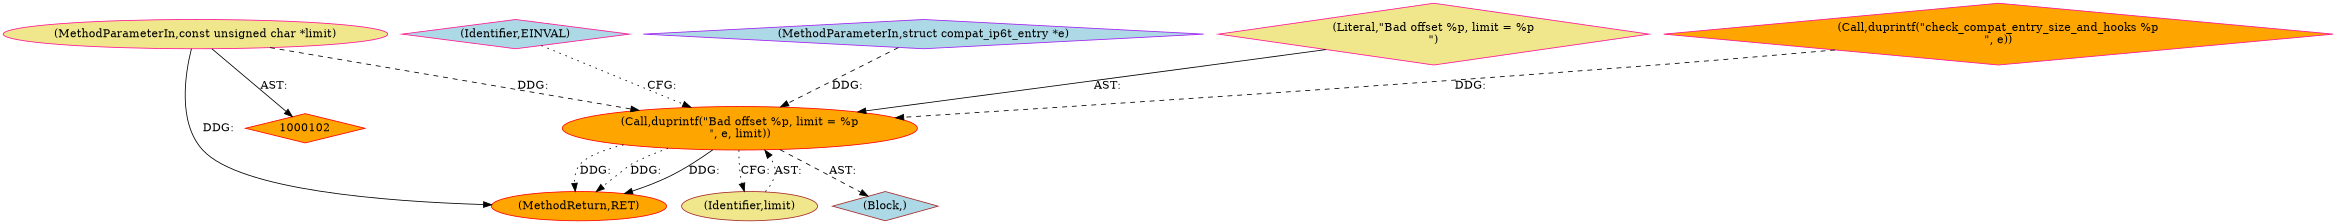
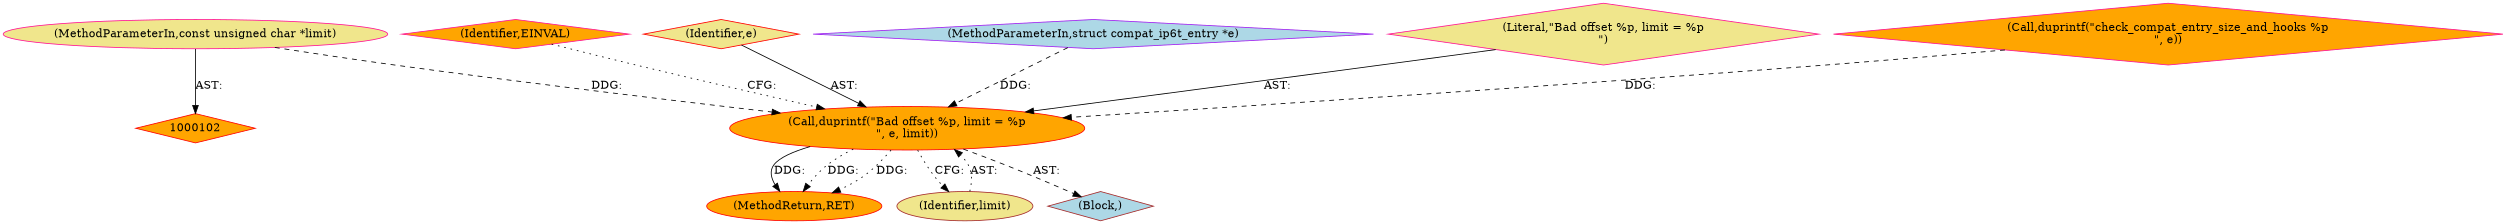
node "(Identifier,EINVAL)": fillcolor lightblue -> orange
node "(Identifier,e)": added
edge "(MethodParameterIn,const unsigned char *limit)" -> "(MethodReturn,RET)": removed, label "DDG:"
